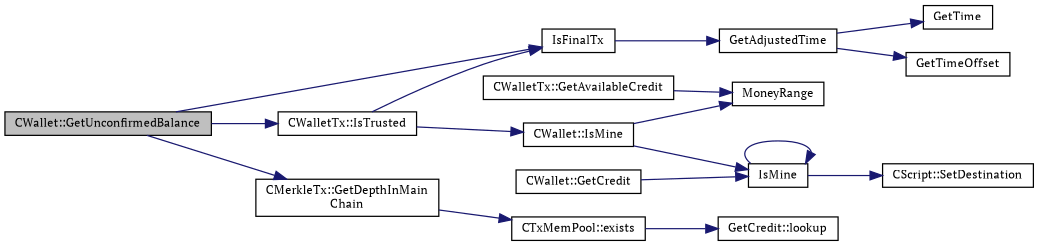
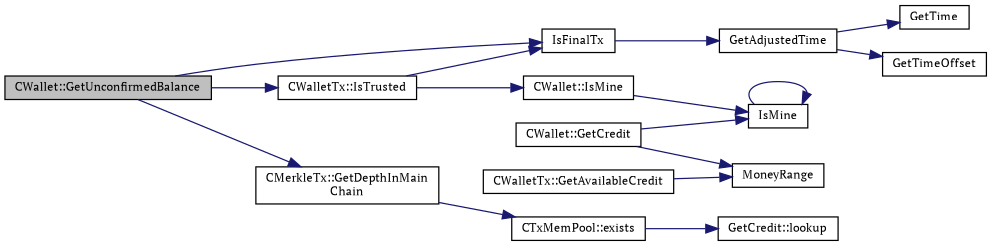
edge "CWallet::IsMine" -> "MoneyRange": now "CWallet::GetCredit" -> "MoneyRange"
node "CScript::SetDestination": removed
